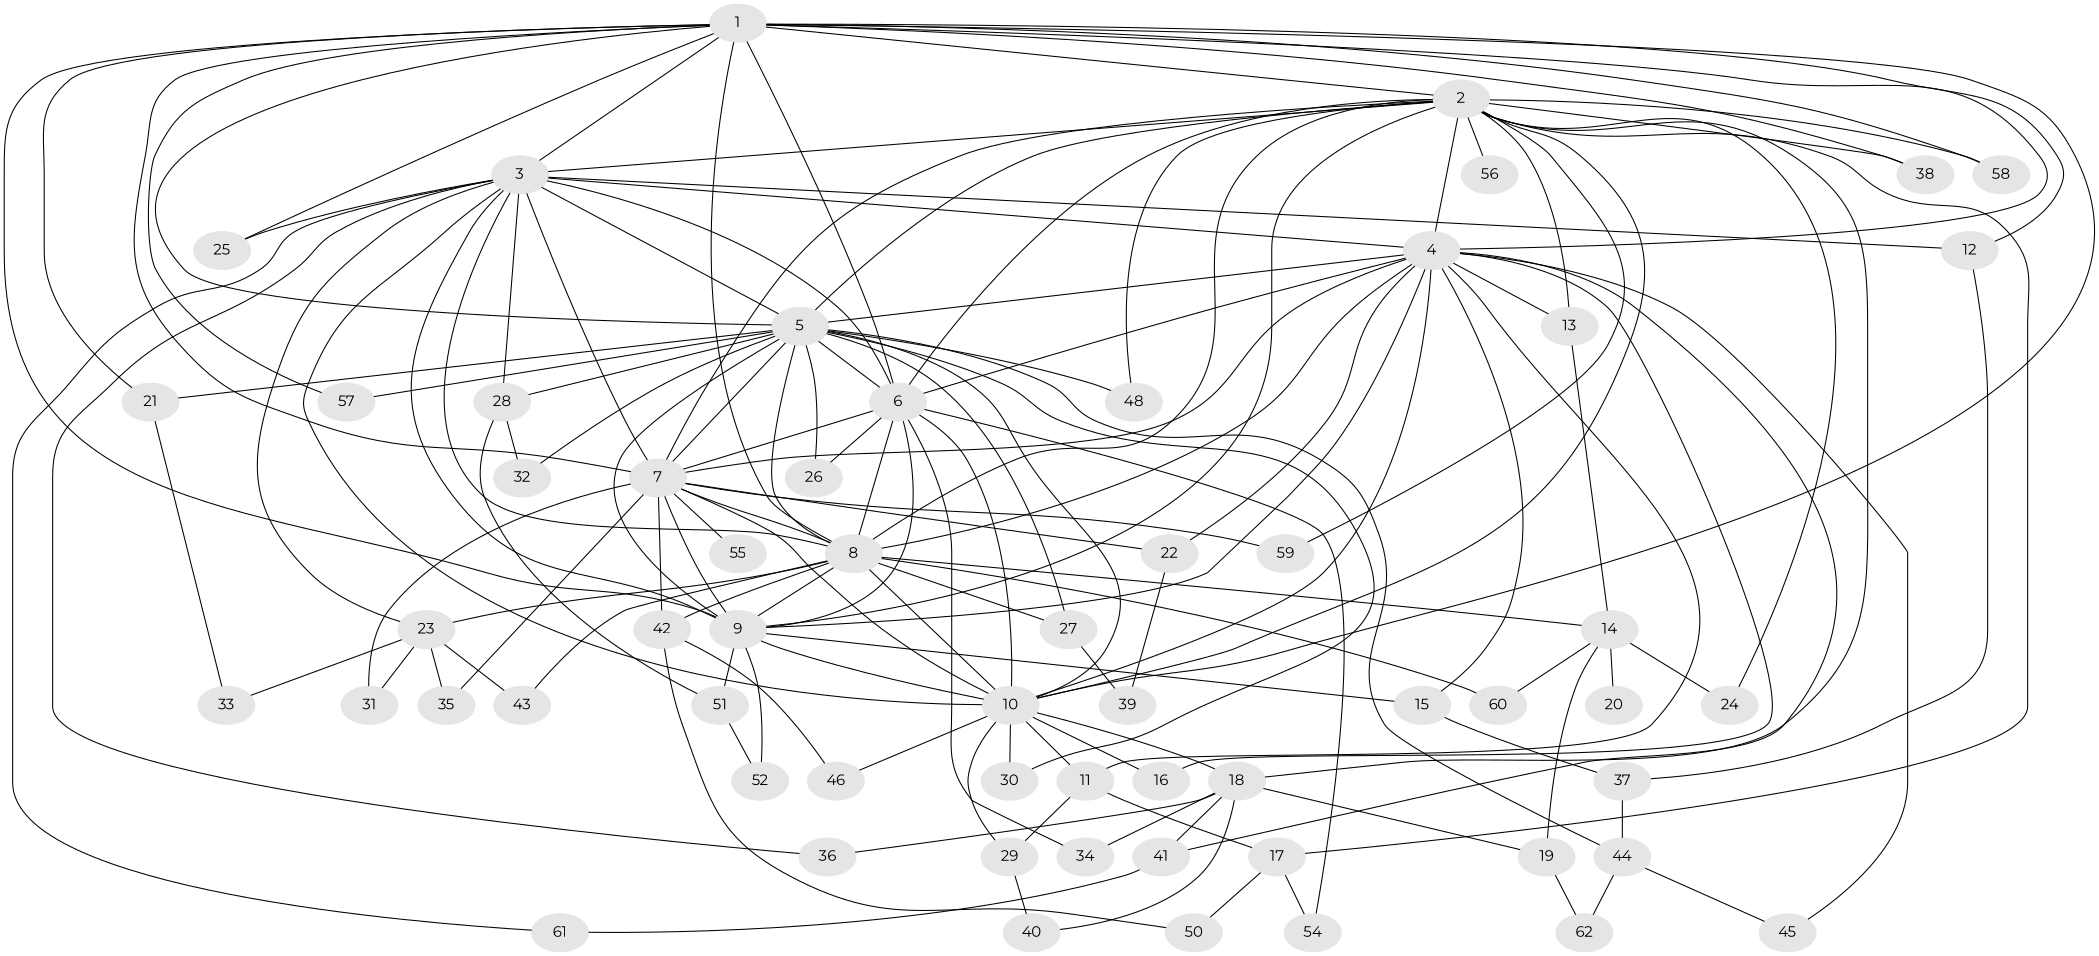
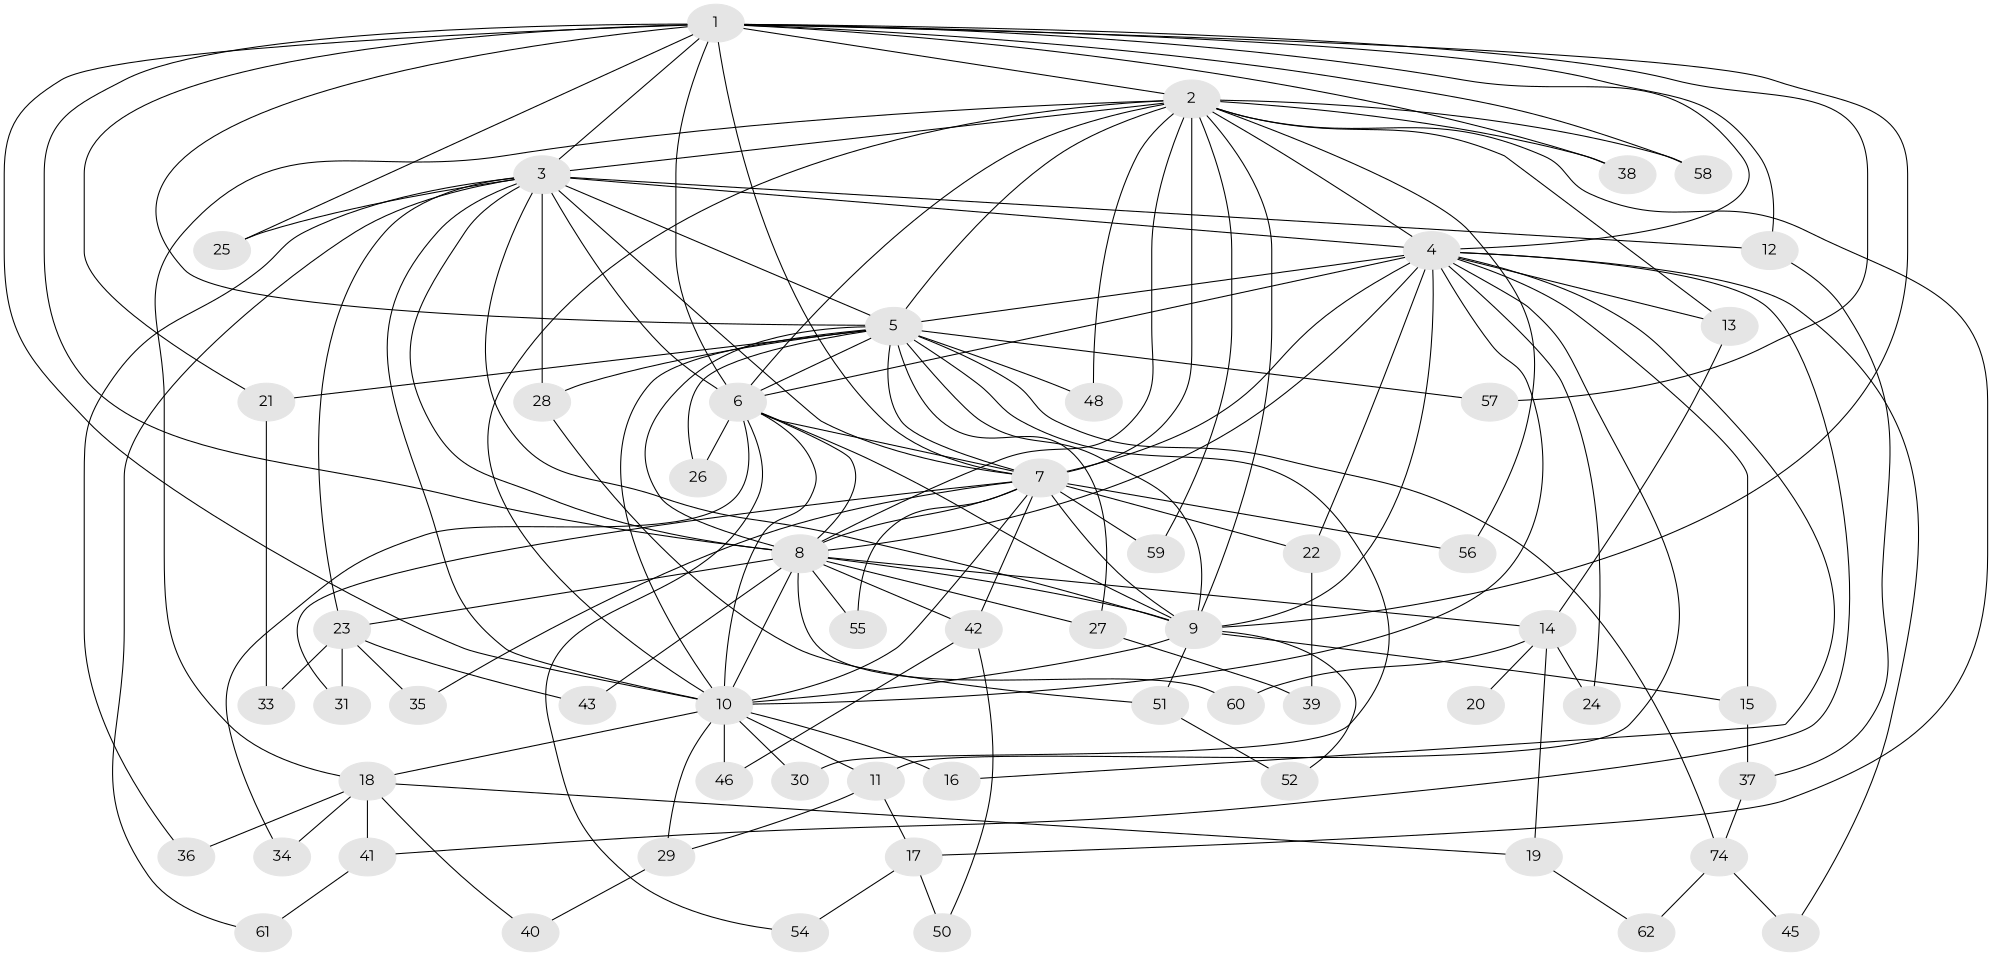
edge "2" -- "24": now "4" -- "24"
node "32": removed
edge "7" -- "56": added
edge "8" -- "55": added
node "44": label "44" -> "74"
